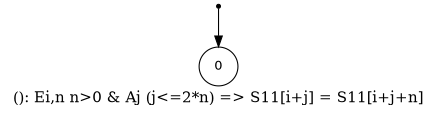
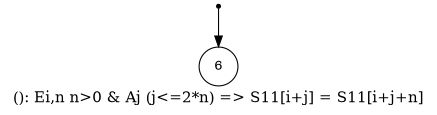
node "0": label "0" -> "6"
